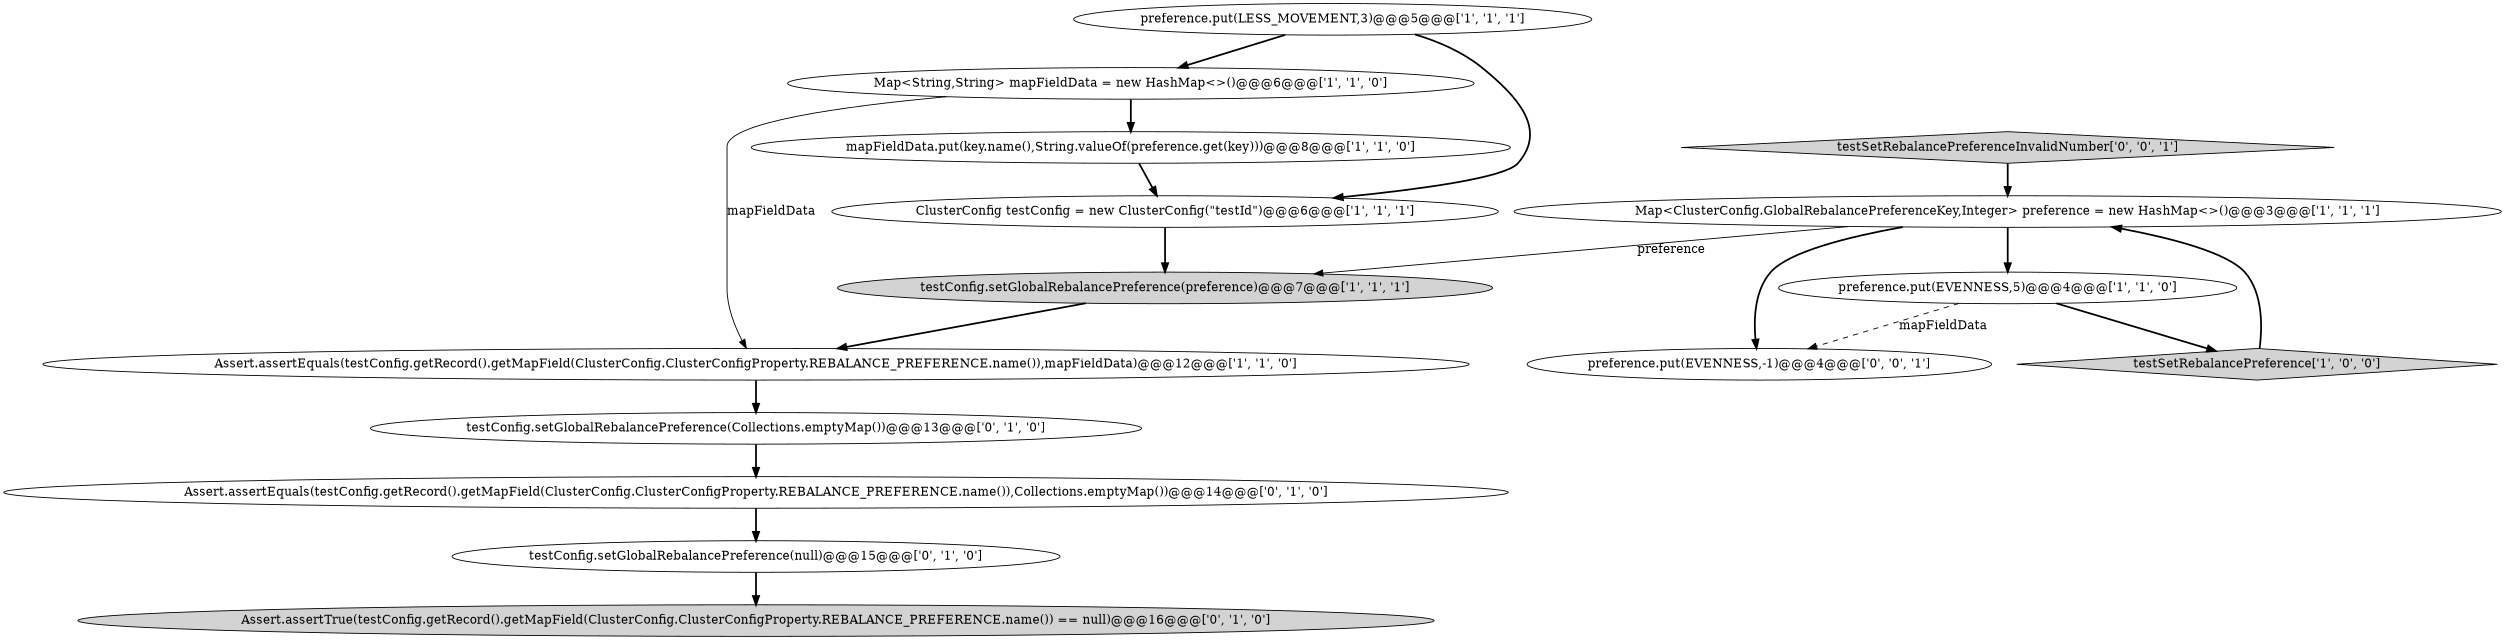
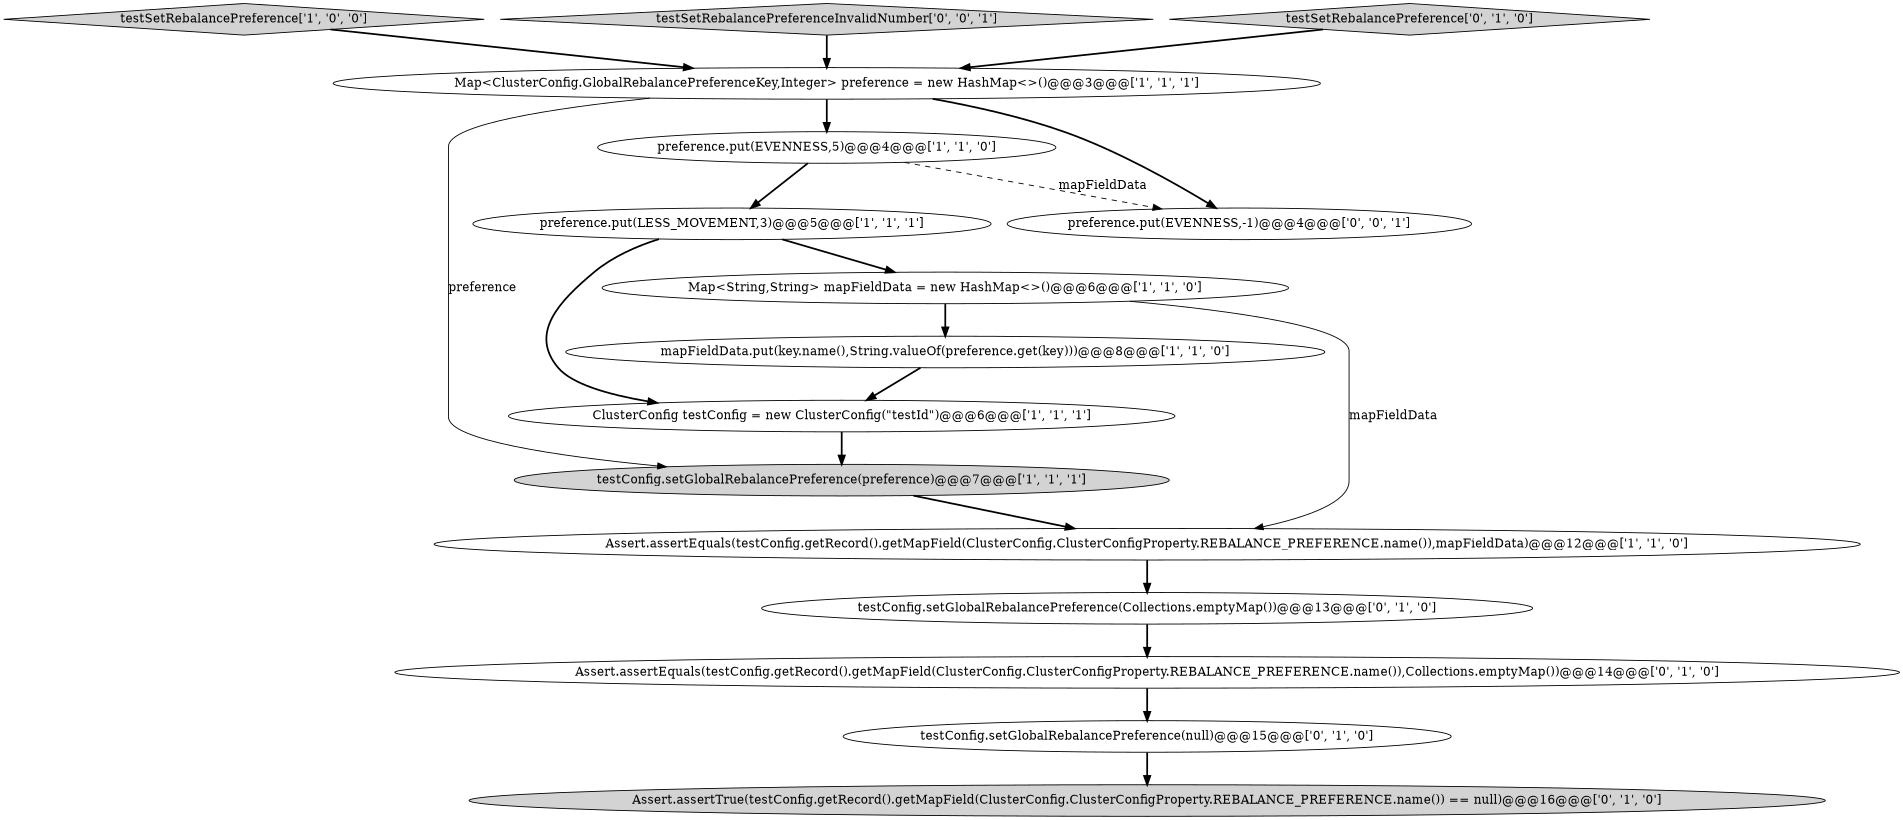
node "testSetRebalancePreference['0', '1', '0']": added
edge "preference.put(EVENNESS,5)@@@4@@@['1', '1', '0']" -> "testSetRebalancePreference['1', '0', '0']": now "preference.put(EVENNESS,5)@@@4@@@['1', '1', '0']" -> "preference.put(LESS_MOVEMENT,3)@@@5@@@['1', '1', '1']"
